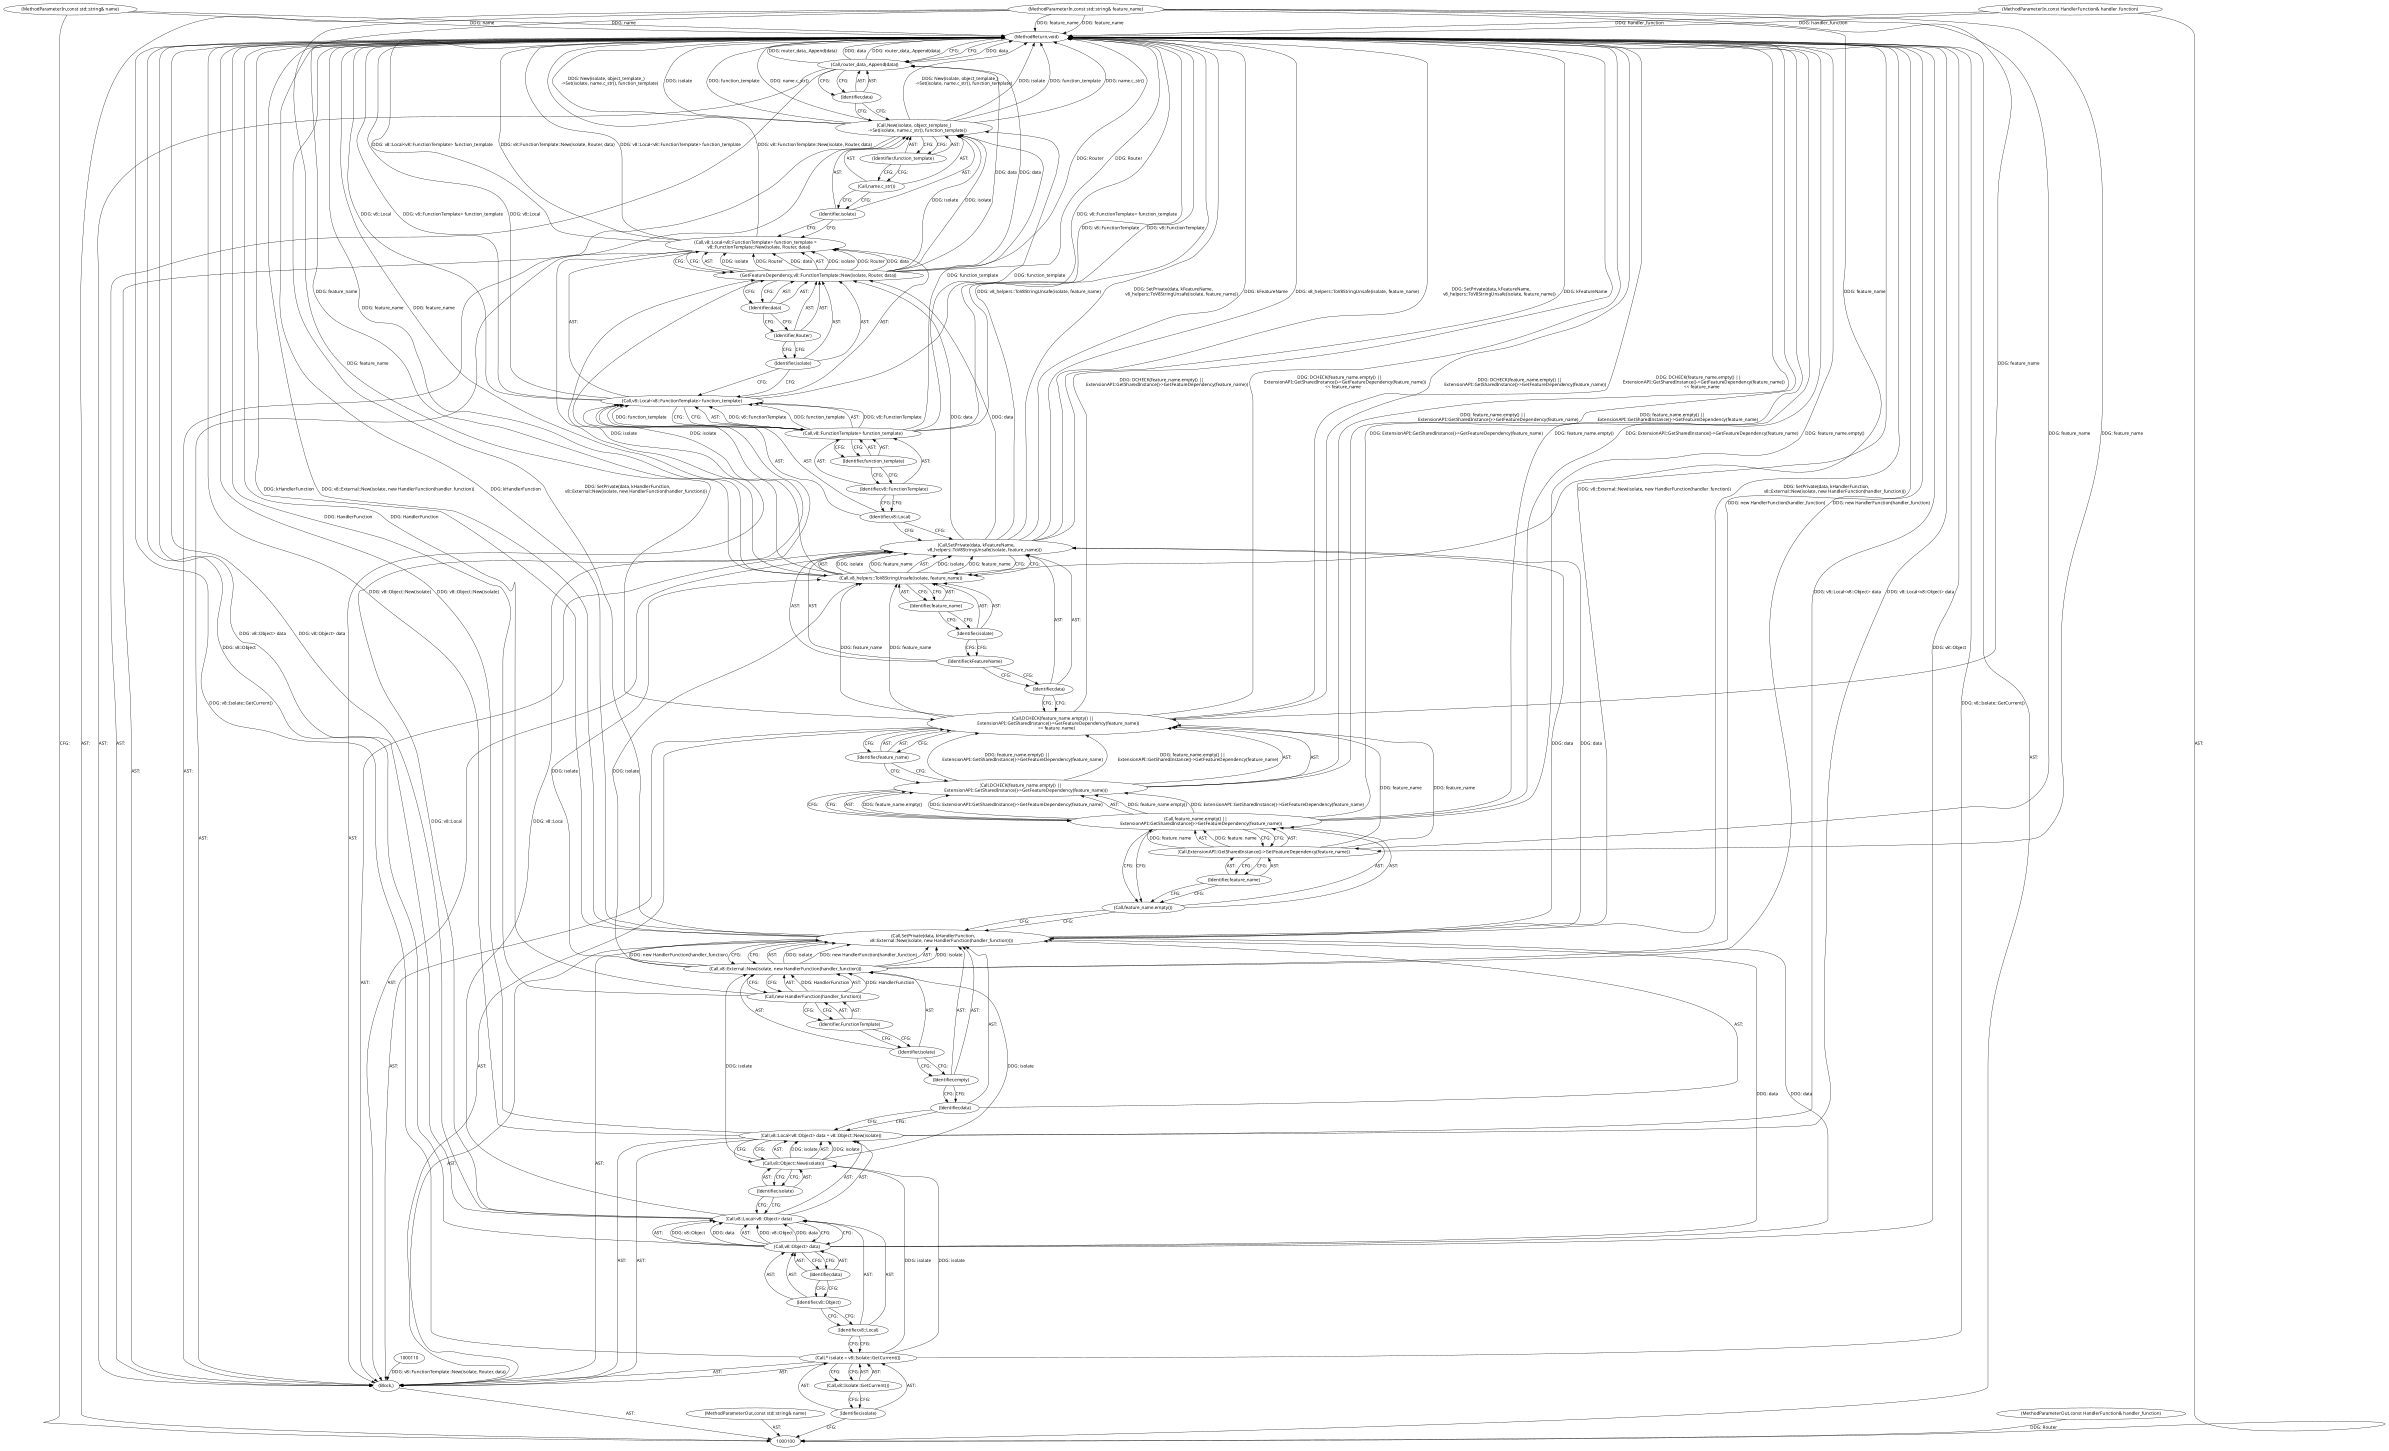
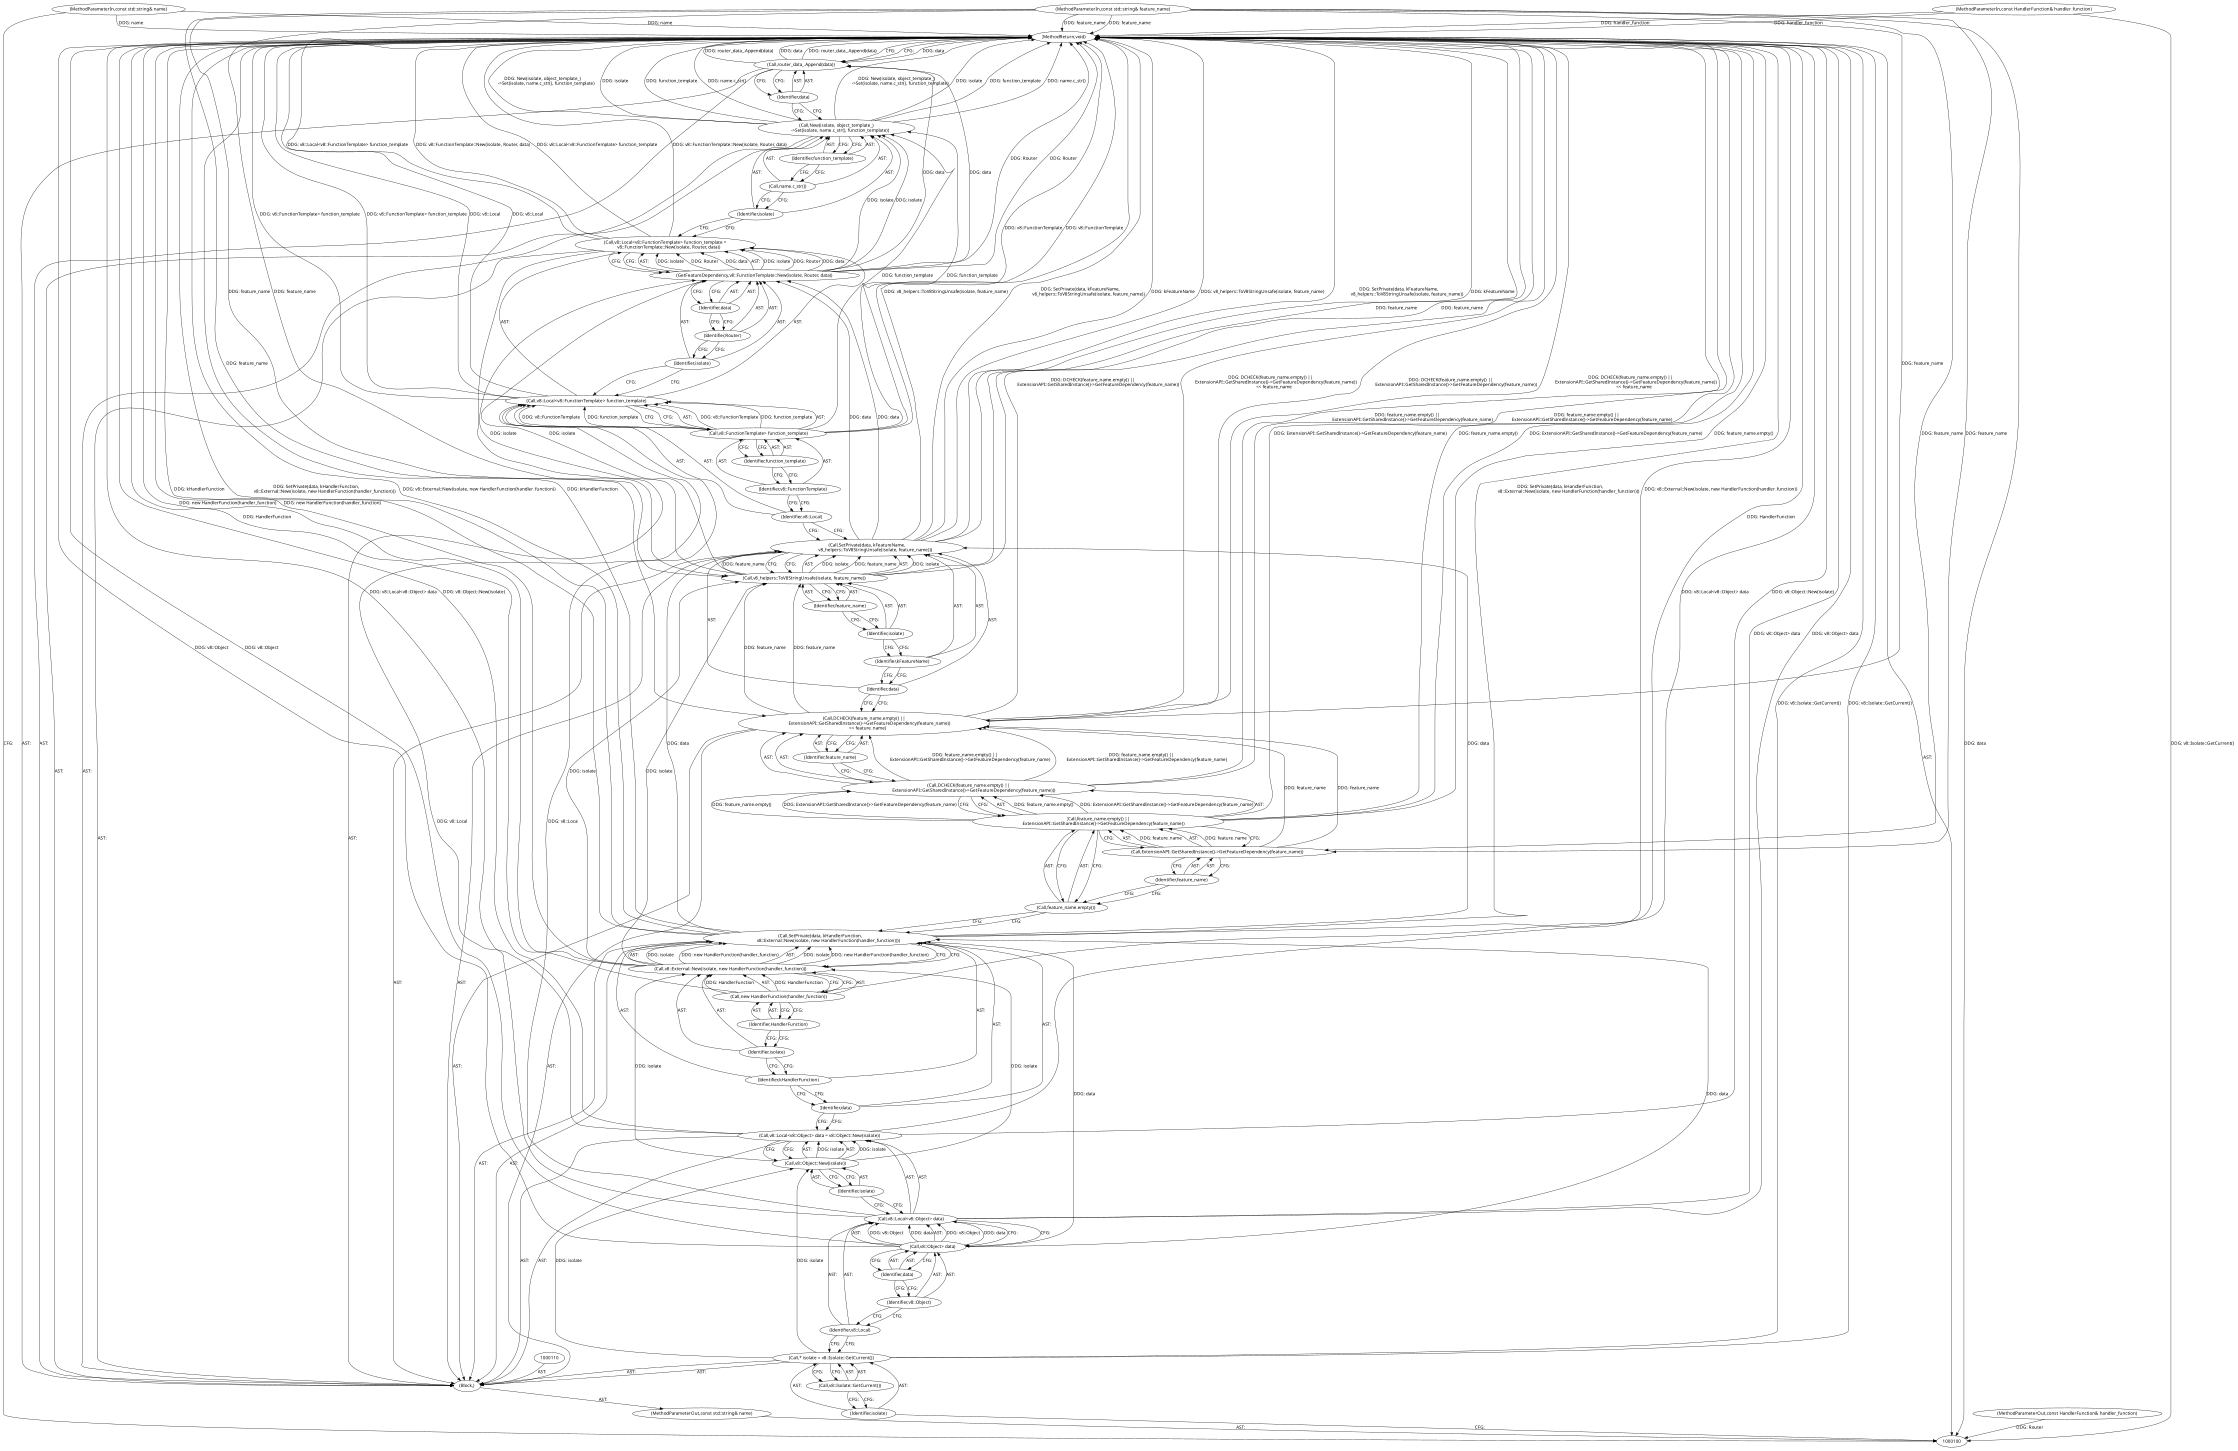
edge "(MethodParameterIn,const std::string& feature_name)" -> "1000100": label "AST: " -> "DDG: data"
edge "(MethodParameterIn,const HandlerFunction& handler_function)" -> "1000100": label "AST: " -> "DDG: v8::Isolate::GetCurrent()"
node "(Identifier,FunctionTemplate)": label "(Identifier,FunctionTemplate)" -> "(Identifier,HandlerFunction)"
node "(Identifier,empty)": label "(Identifier,empty)" -> "(Identifier,kHandlerFunction)"
edge "1000110" -> "(Block,)": label "DDG: v8::FunctionTemplate::New(isolate, Router, data)" -> "AST: "
edge "(Block,)" -> "1000100": now "(Block,)" -> "(MethodParameterOut,const std::string& name)"
